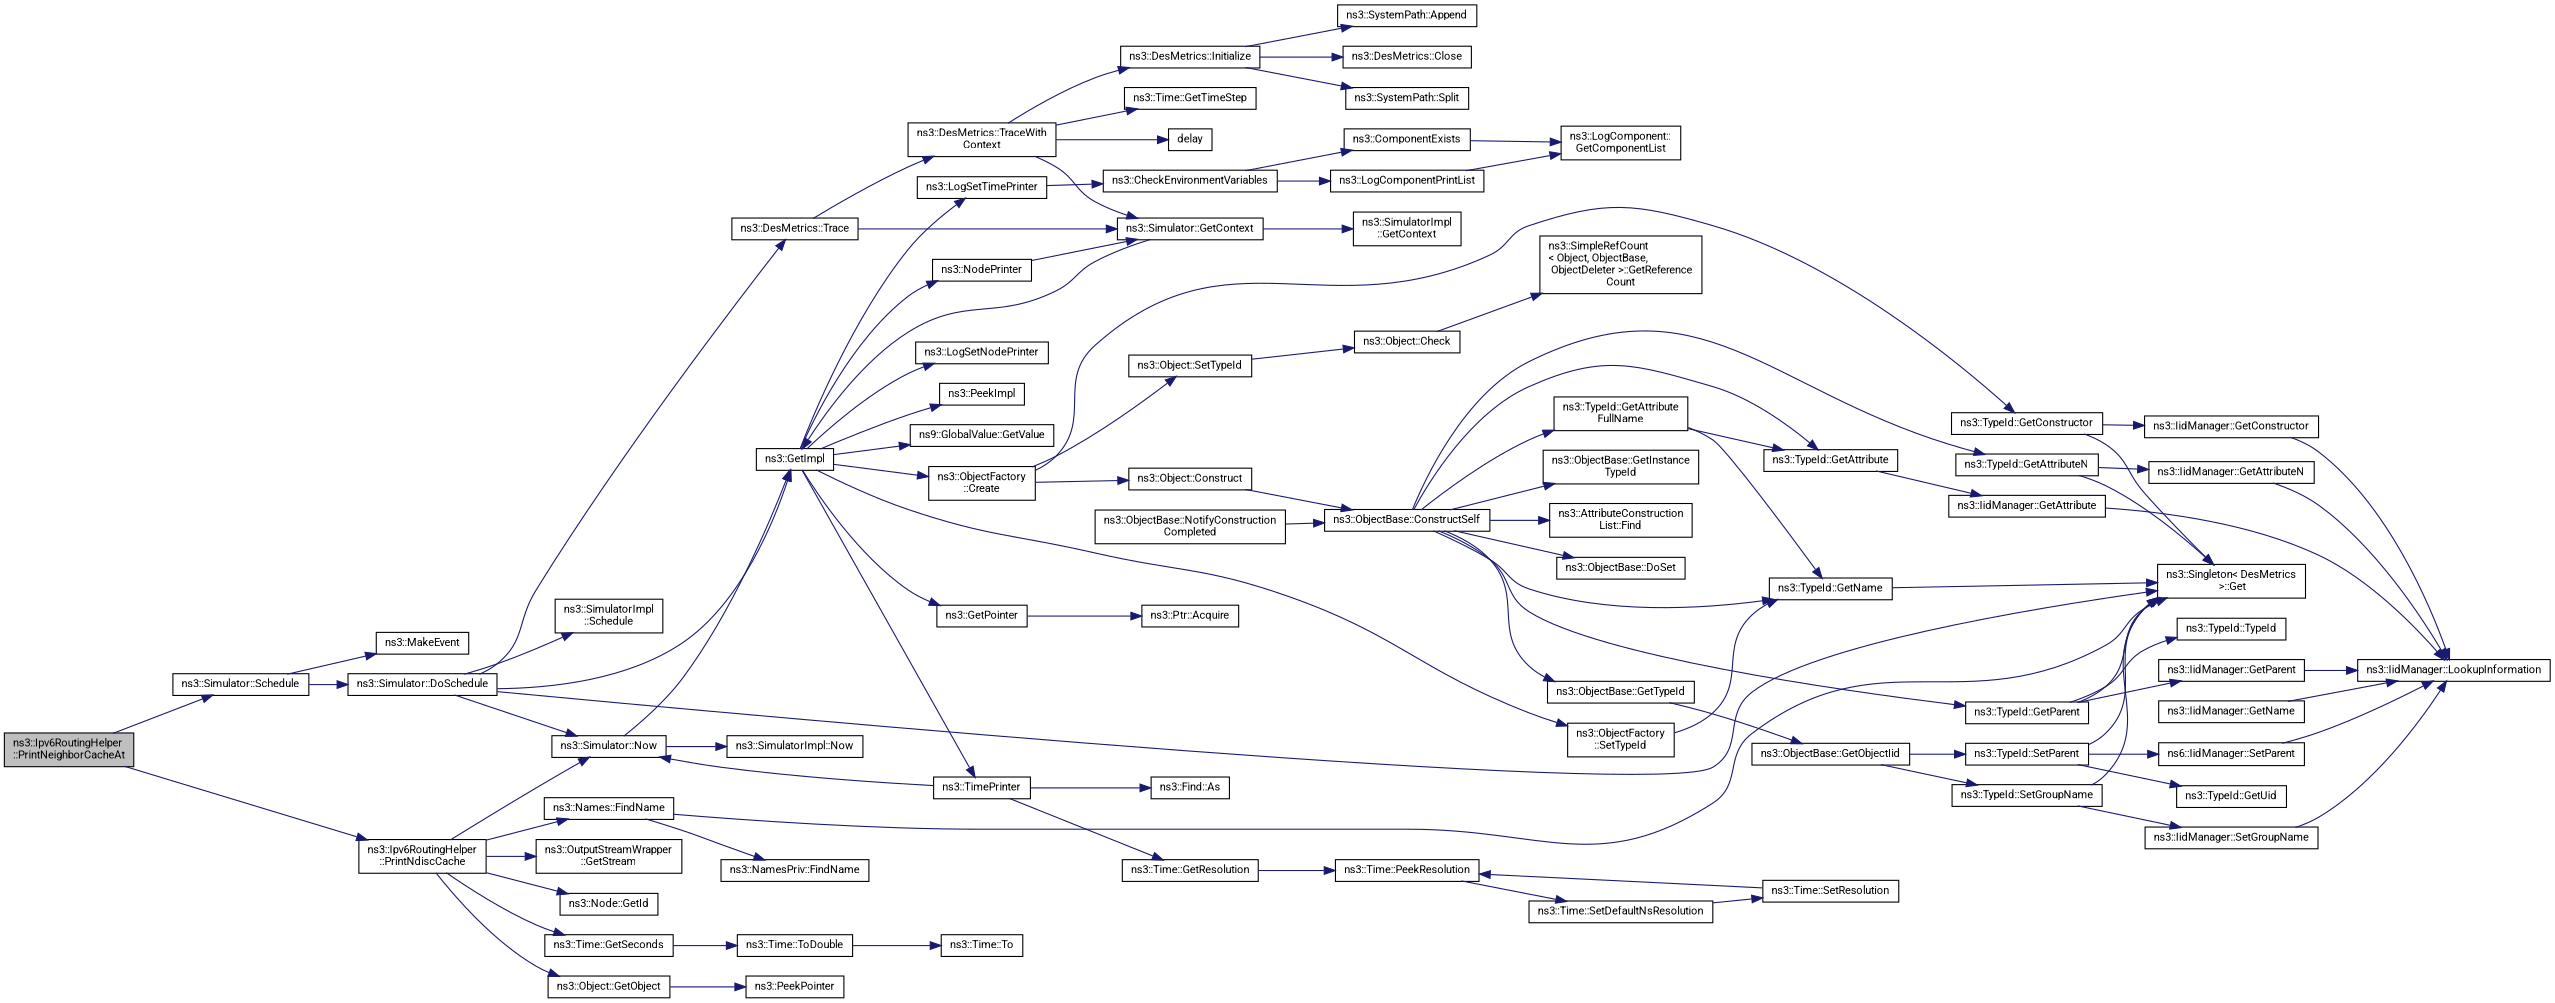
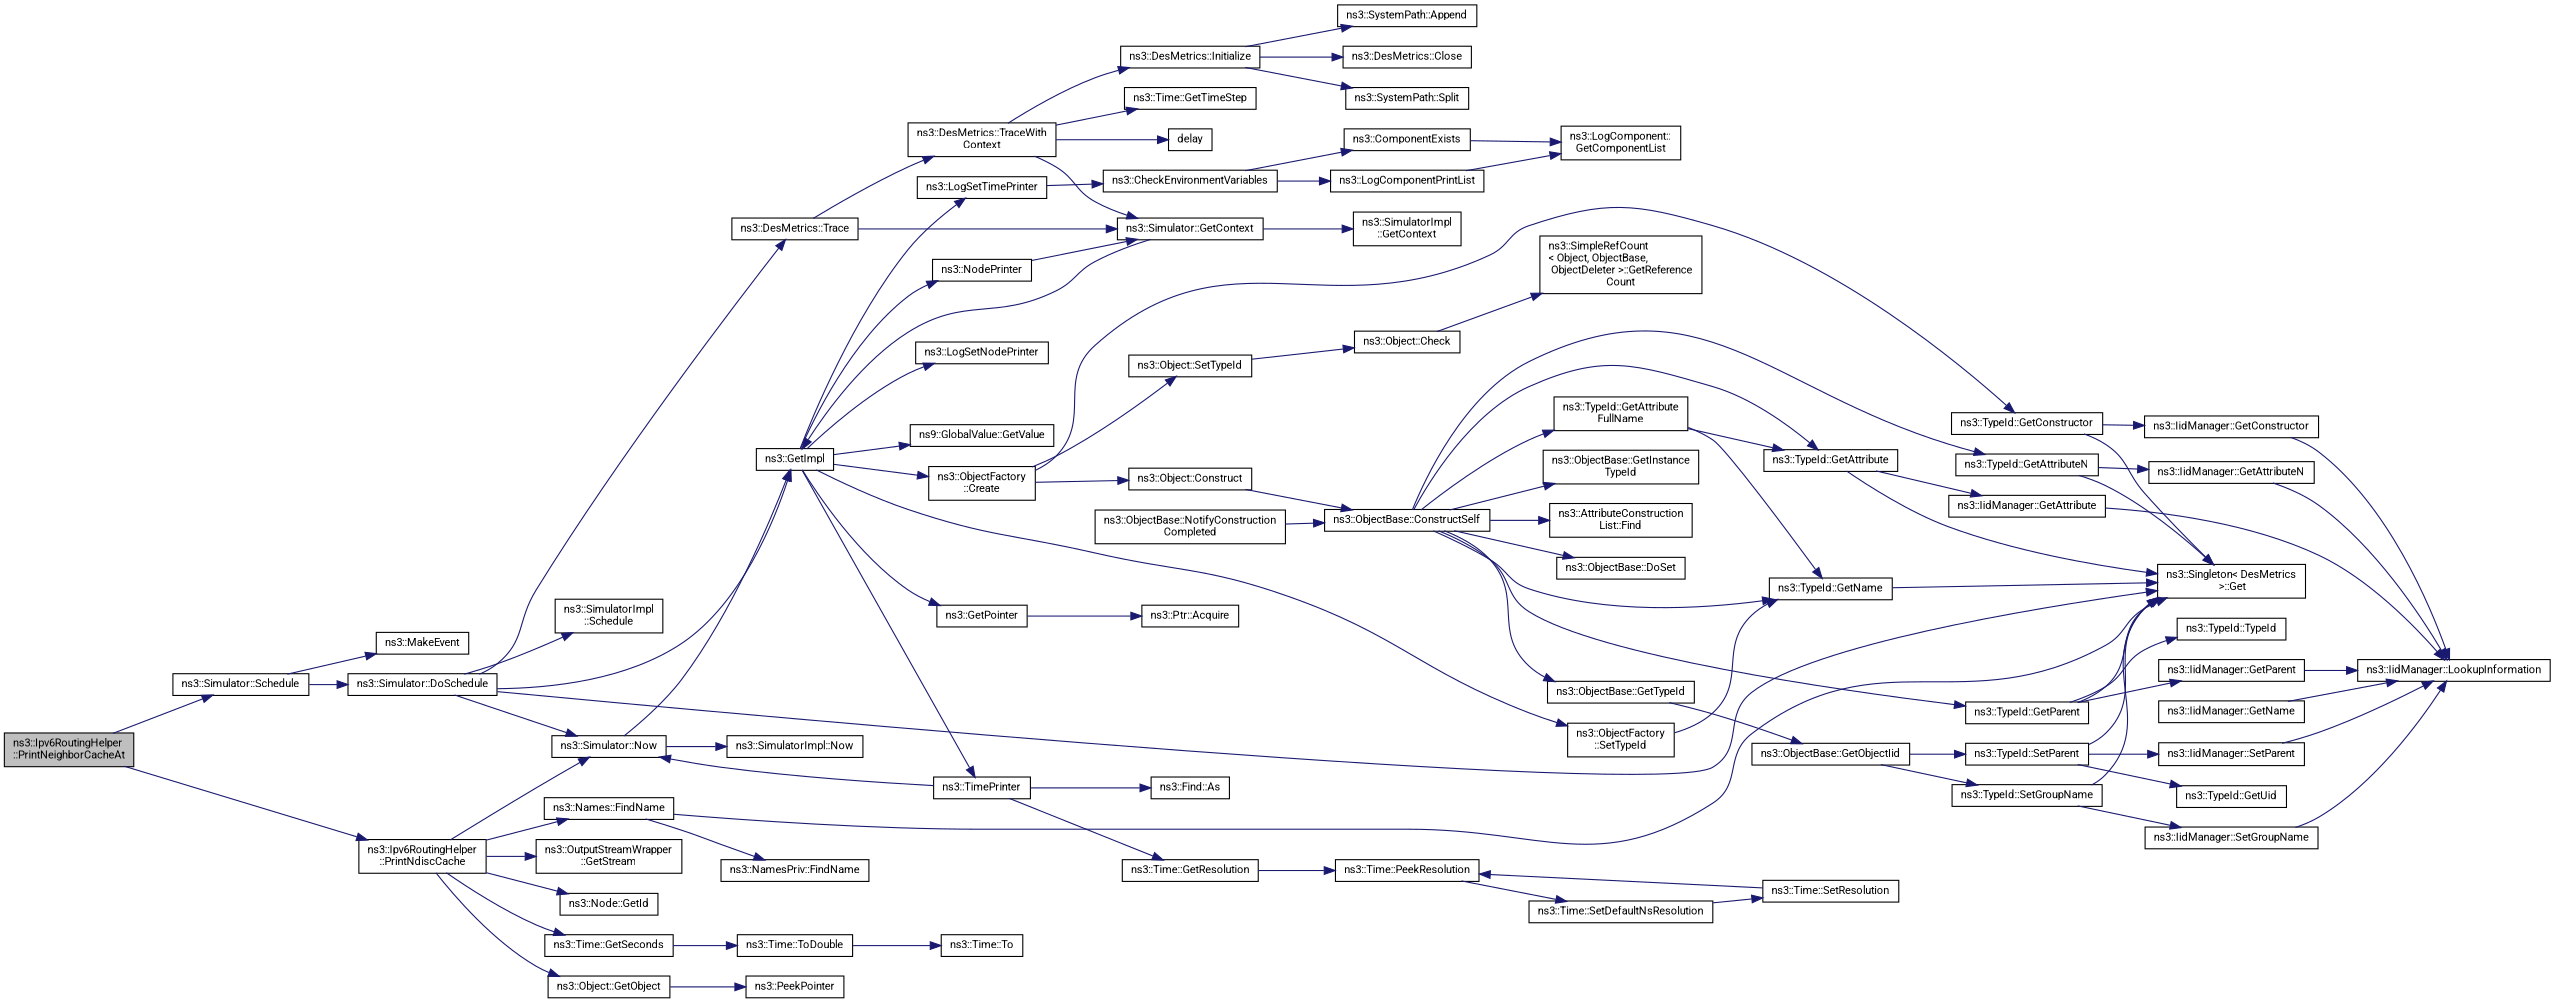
node "ns3::PeekImpl": removed
edge "ns3::TypeId::GetAttribute" -> "ns3::Singleton< DesMetrics >::Get": added
node "ns6::IidManager::SetParent": label "ns6::IidManager::SetParent" -> "ns3::IidManager::SetParent"
